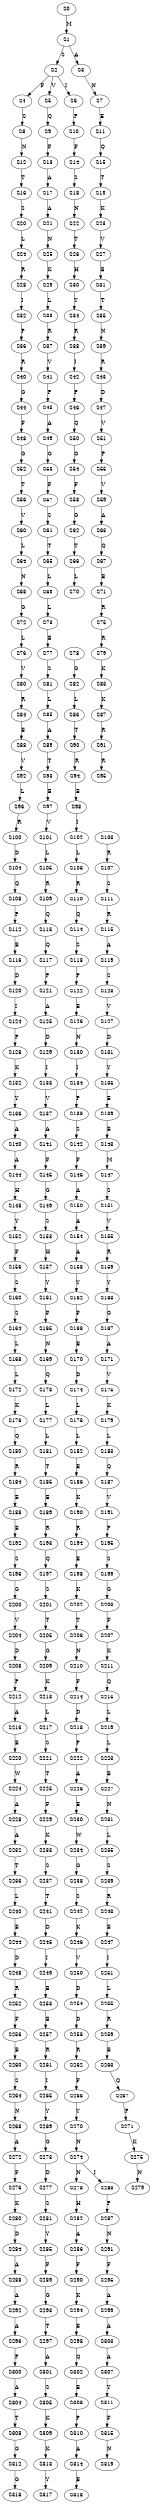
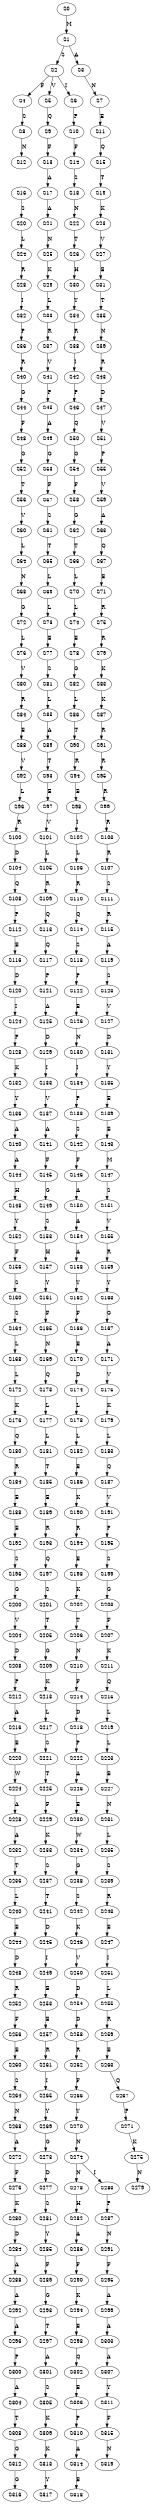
edge "S12" -> "S16": removed, label "T"
node "S74": added
node "S99": added
